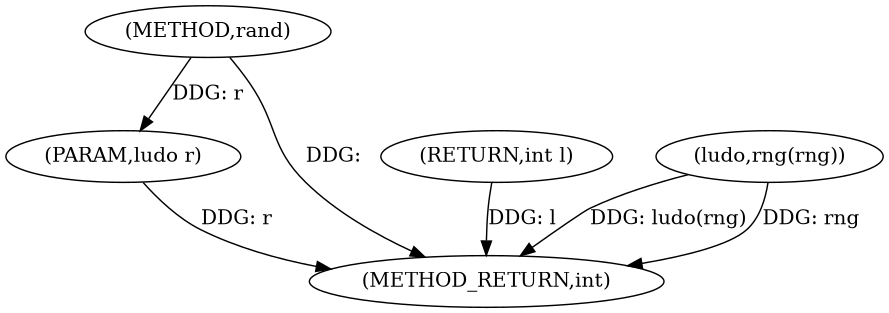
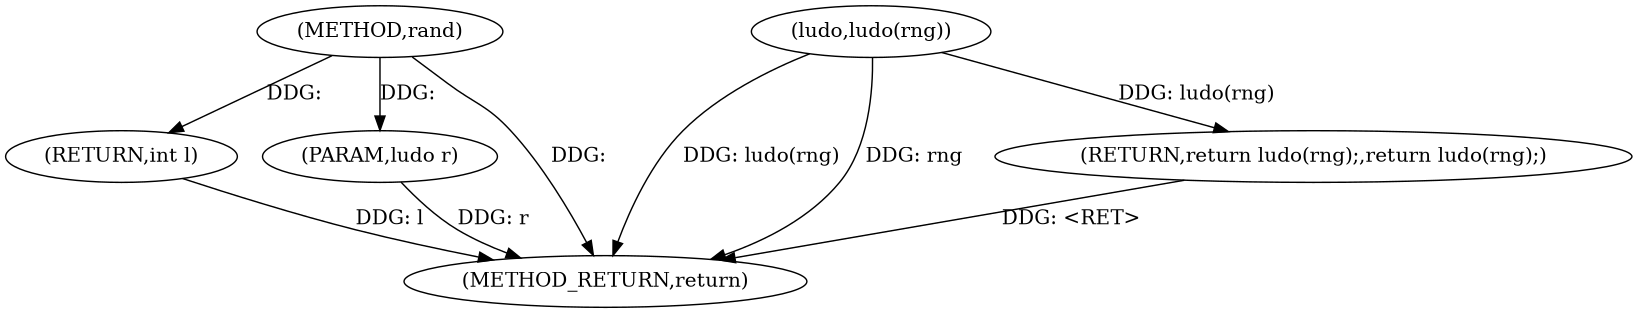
edge "(METHOD,rand)" -> "(RETURN,int l)": added, label "DDG:"
edge "(METHOD,rand)" -> "(PARAM,ludo r)": label "DDG: r" -> "DDG: "
node "(ludo,rng(rng))": label "(ludo,rng(rng))" -> "(ludo,ludo(rng))"
node "(RETURN,return ludo(rng);,return ludo(rng);)": added
node "(METHOD_RETURN,int)": label "(METHOD_RETURN,int)" -> "(METHOD_RETURN,return)"
